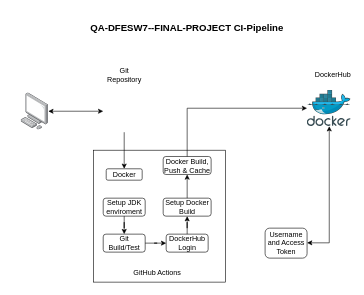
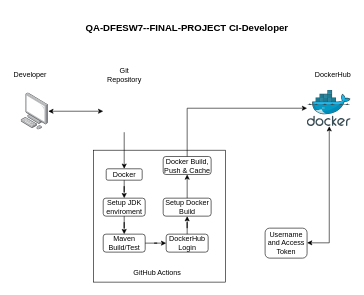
node "QA-DFESW7--FINAL-PROJECT CI-Pipeline": label "QA-DFESW7--FINAL-PROJECT CI-Pipeline" -> "QA-DFESW7--FINAL-PROJECT CI-Developer"
node "Developer": added
edge "Docker" -> "Setup JDK enviroment": added
node "Git Build/Test": label "Git Build/Test" -> "Maven Build/Test"
